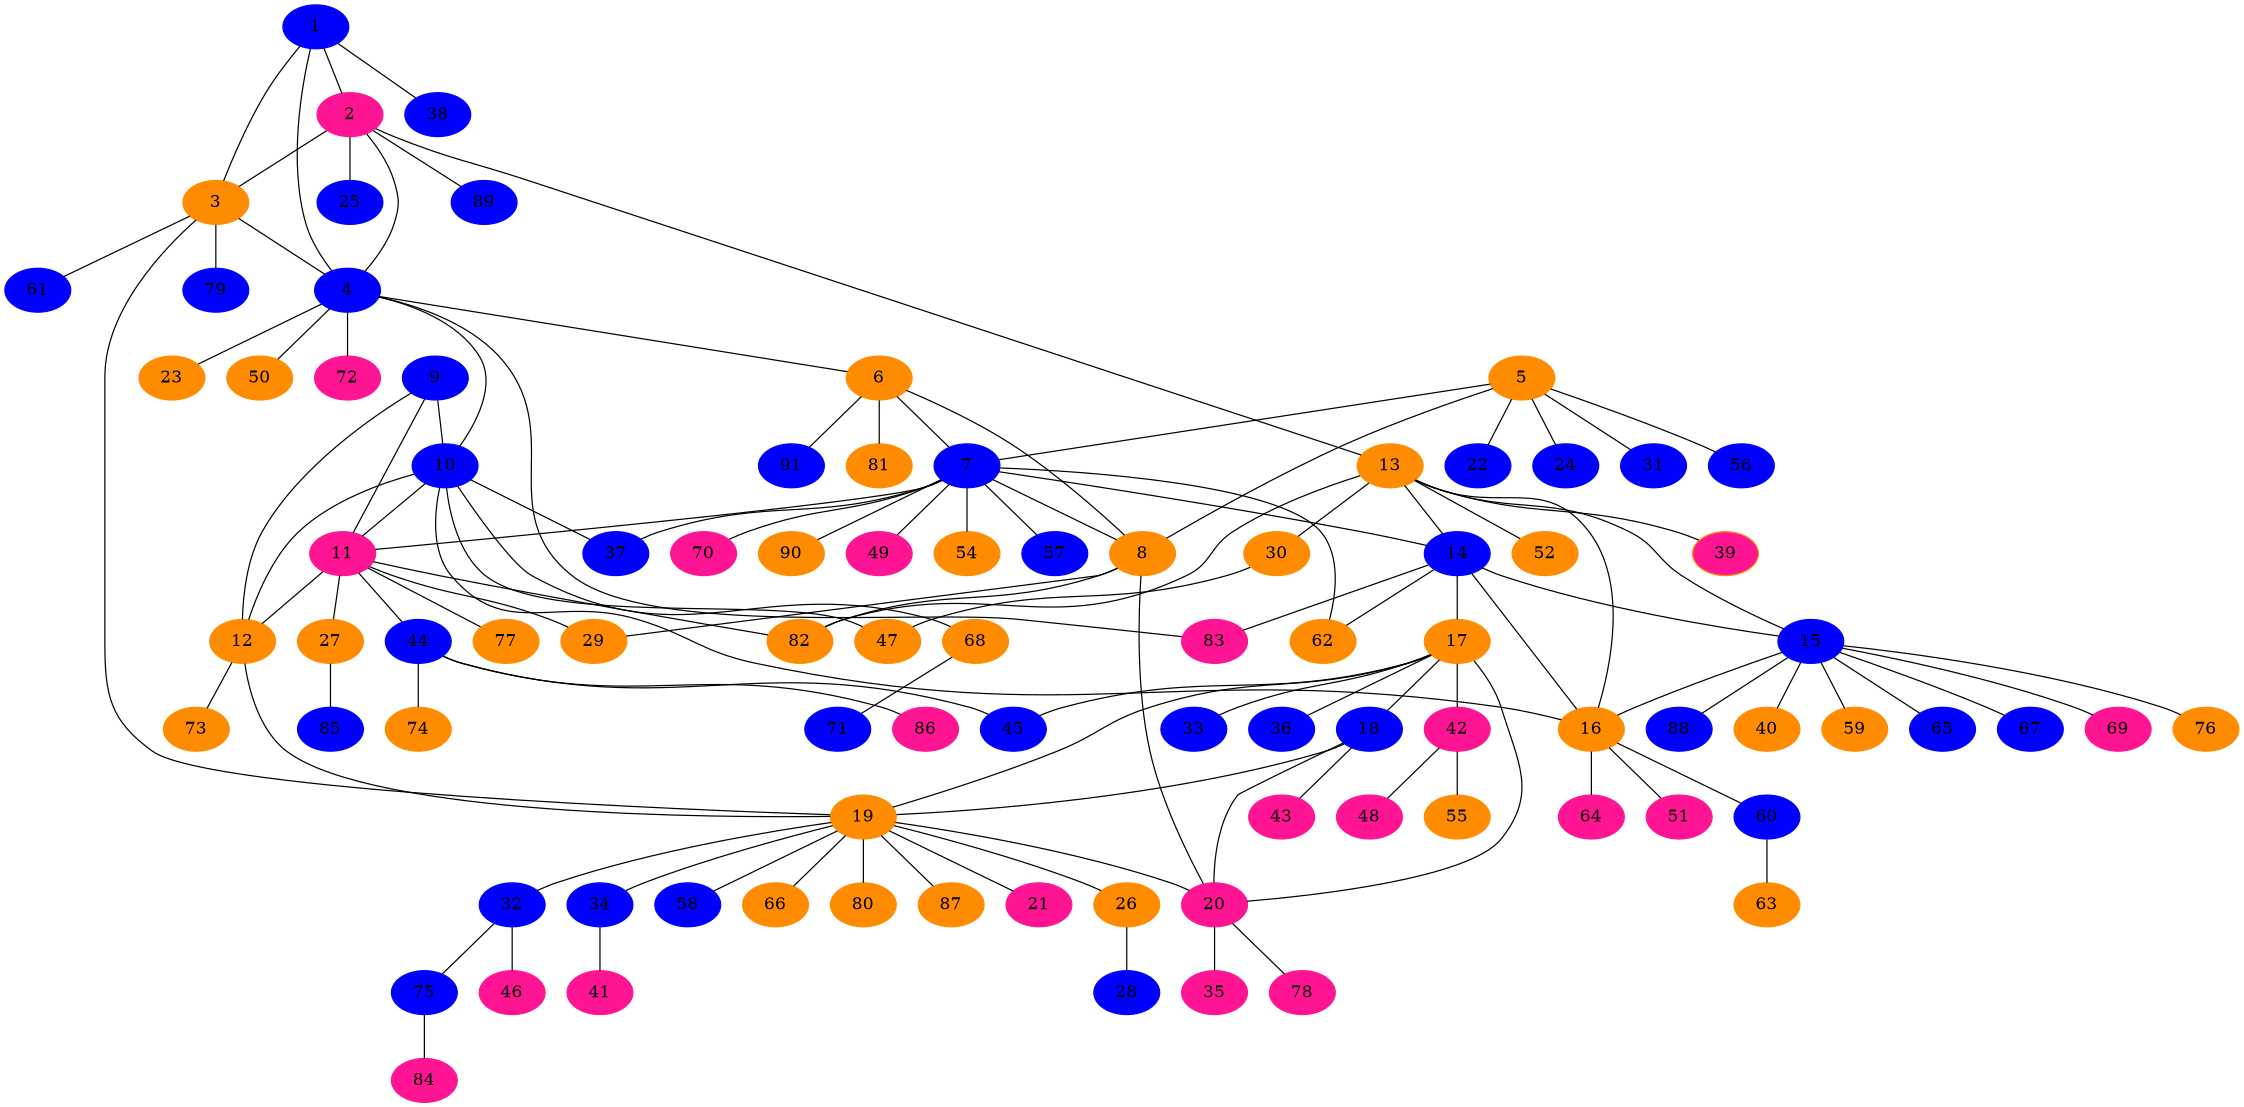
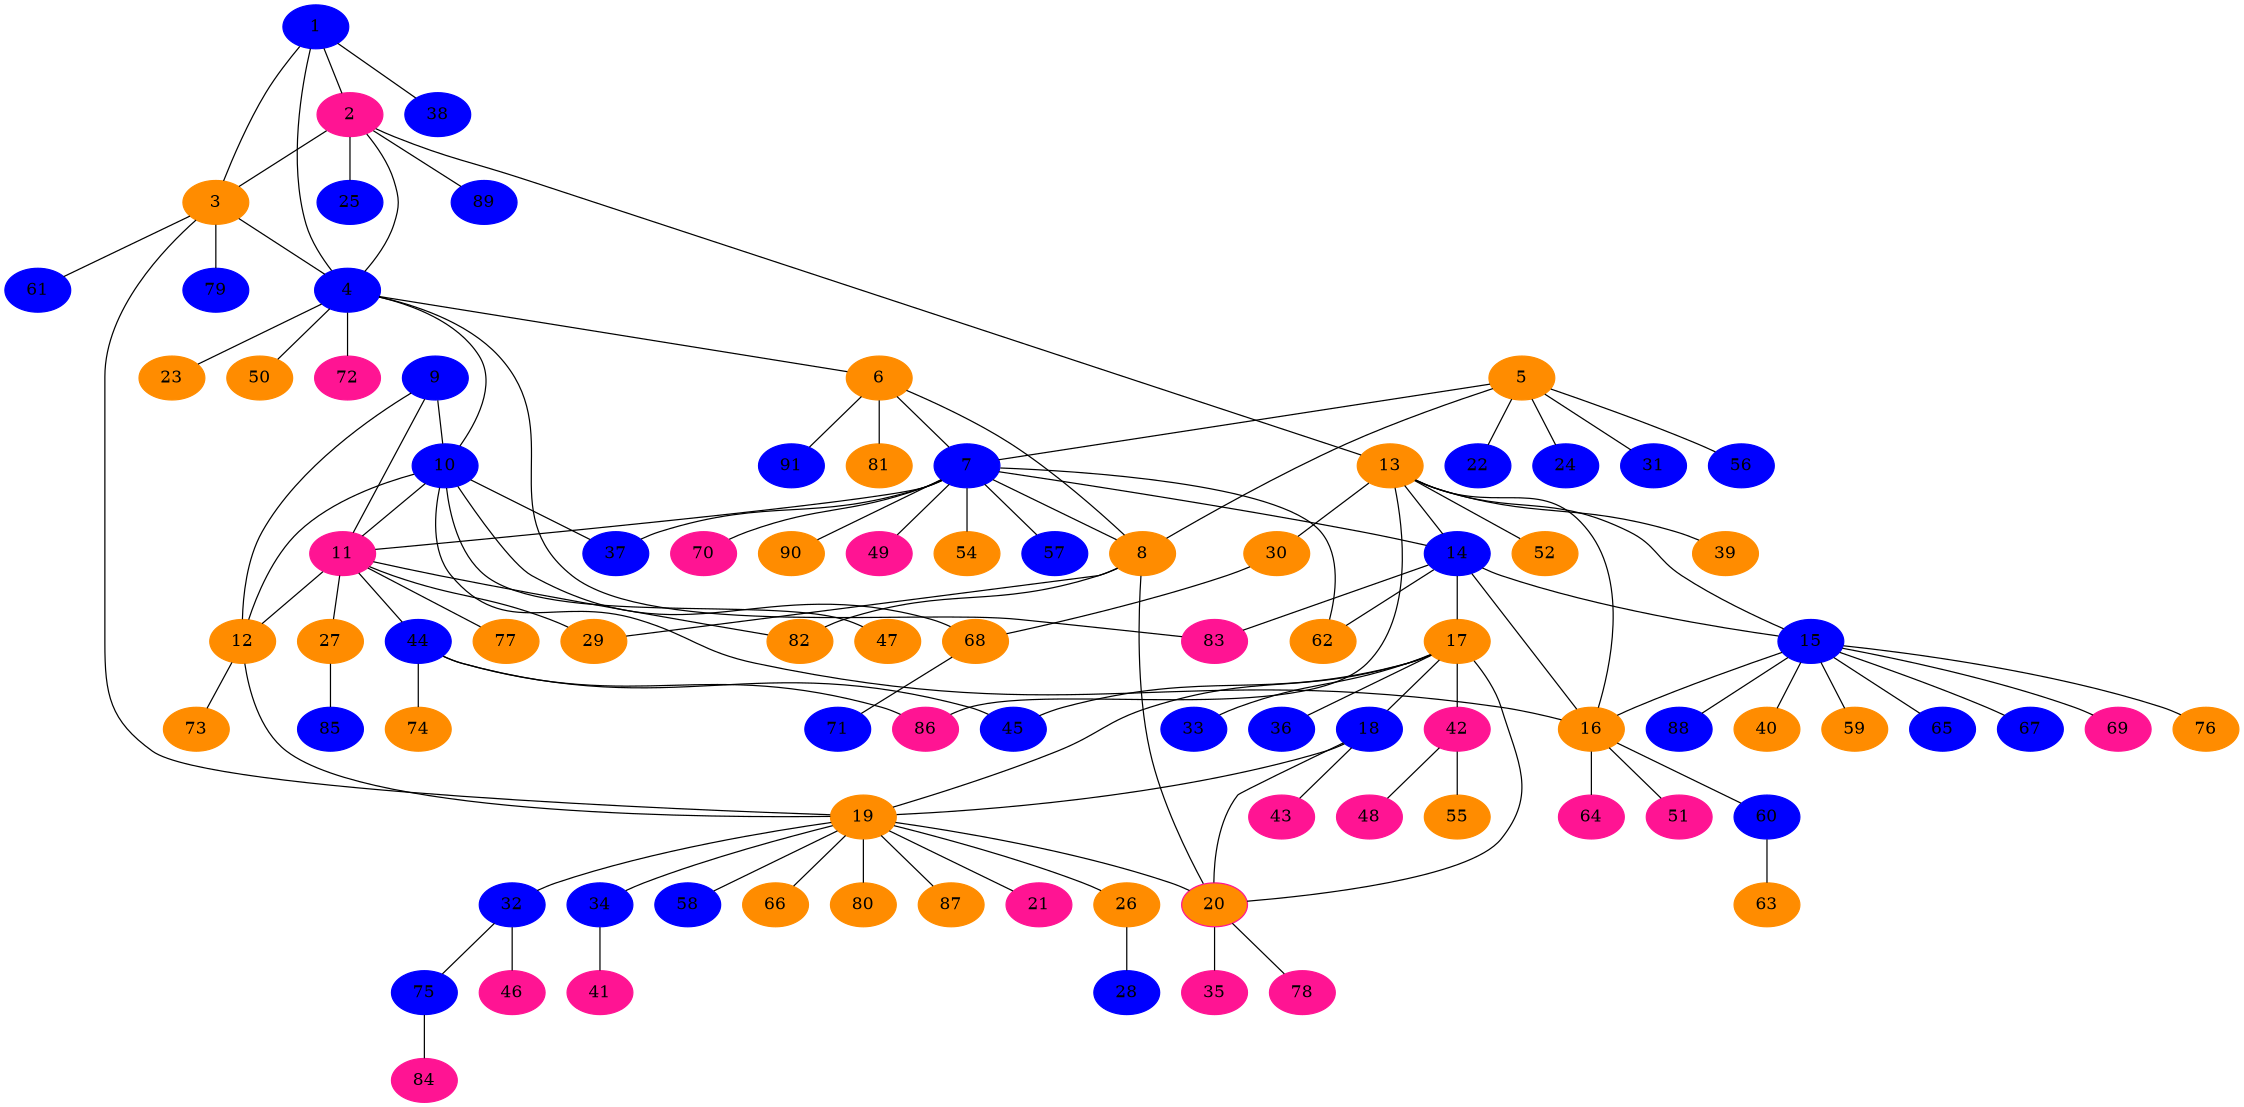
node "39": fillcolor deeppink -> darkorange
edge "30" -- "47": now "30" -- "68"
edge "13" -- "82": now "13" -- "86"
node "20": fillcolor deeppink -> darkorange
